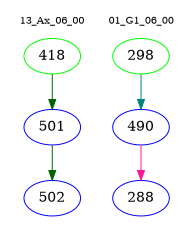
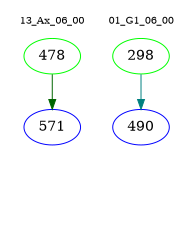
node "418": label "418" -> "478"
node "501": label "501" -> "571"
node "502": removed
node "288": removed
